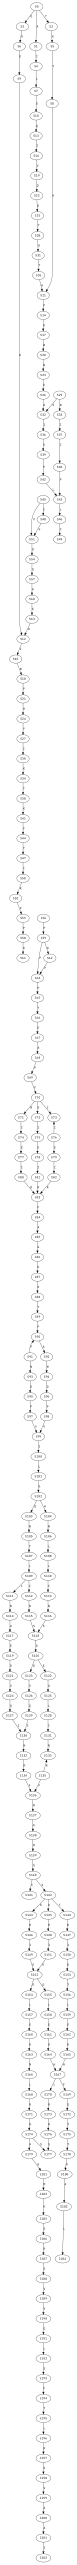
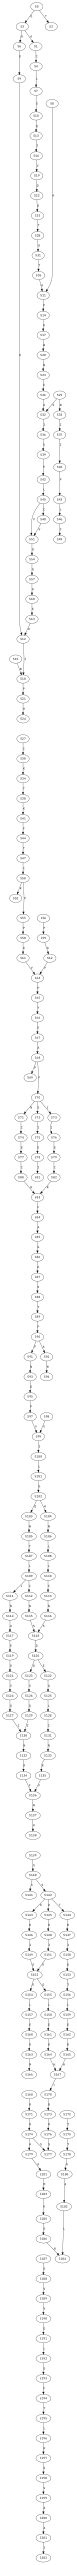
edge "S0" -> "S1": now "S3" -> "S1"
node "S5": removed
edge "S42" -> "S43": now "S42" -> "S45"
edge "S12" -> "S15": now "S12" -> "S18"
edge "S24" -> "S27": removed, label "Y"
edge "S52" -> "S55": now "S50" -> "S55"
edge "S59" -> "S64": now "S61" -> "S64"
edge "S69" -> "S70": now "S68" -> "S70"
edge "S76" -> "S73": reversed
edge "S81" -> "S83": removed, label "R"
edge "S91" -> "S90": reversed
node "S96": removed
edge "S135" -> "S133": reversed
edge "S138" -> "S139": removed, label "M"
edge "S166" -> "S168": removed, label "L"
node "S169": removed
edge "S186" -> "S187": now "S186" -> "S184"
